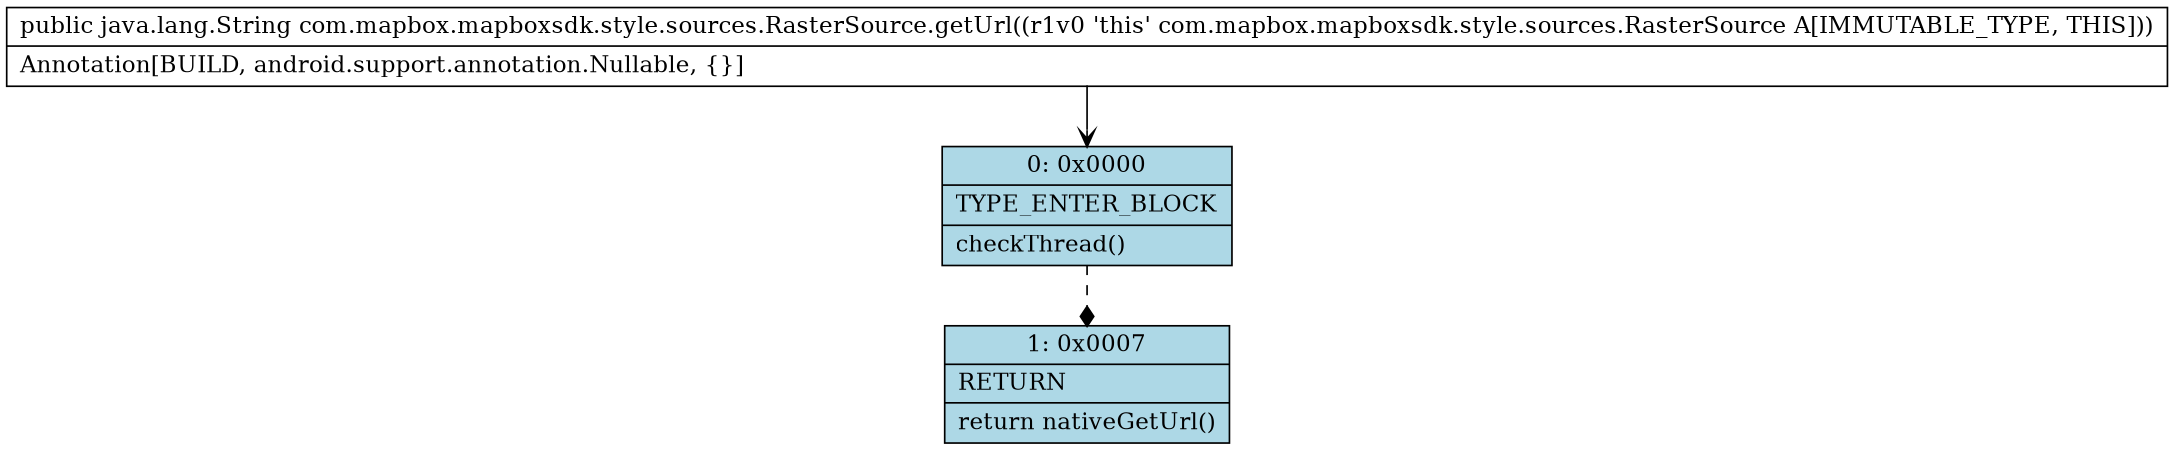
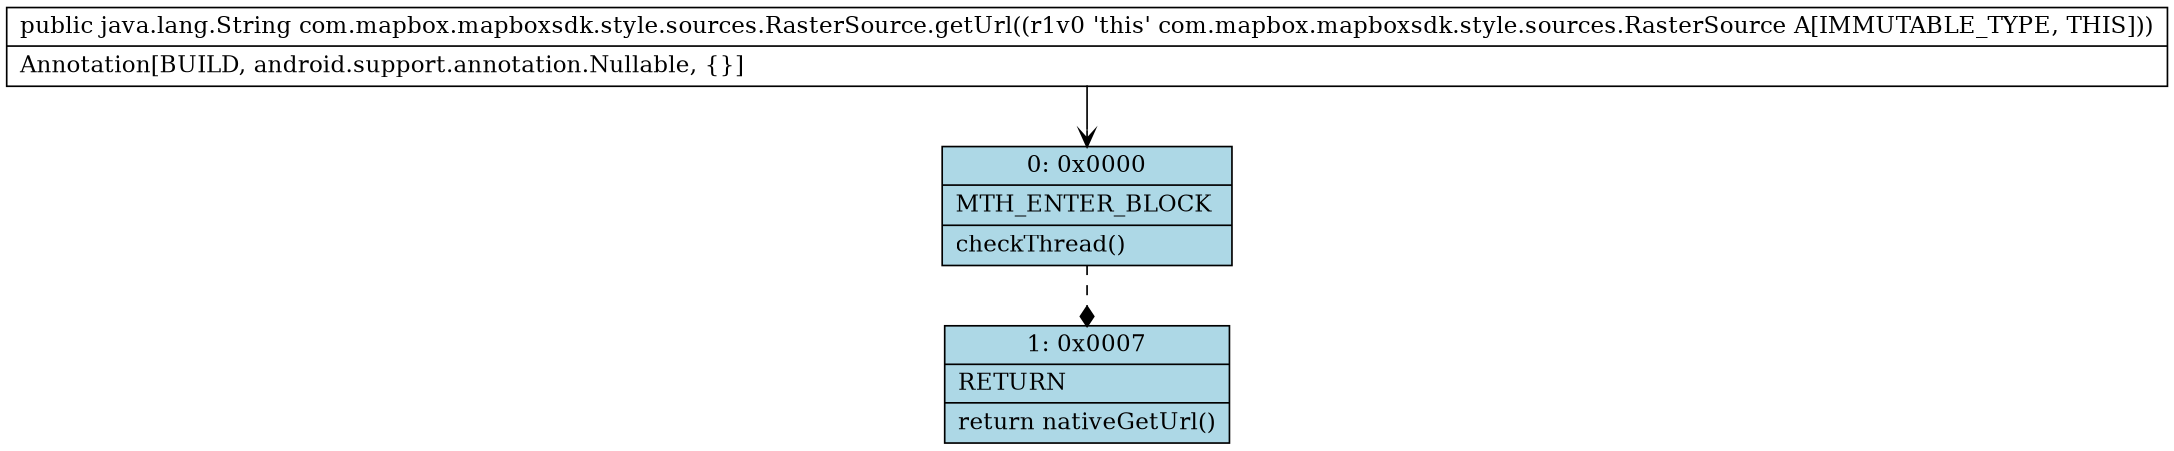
node "0: 0x0000": text "TYPE_ENTER_BLOCK" -> "MTH_ENTER_BLOCK"
